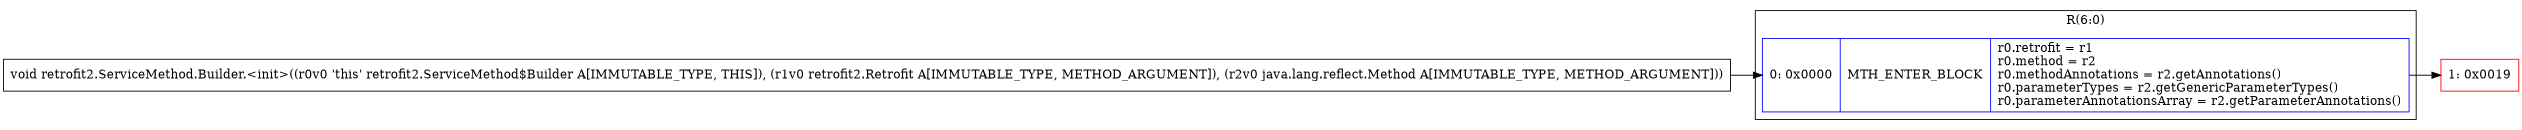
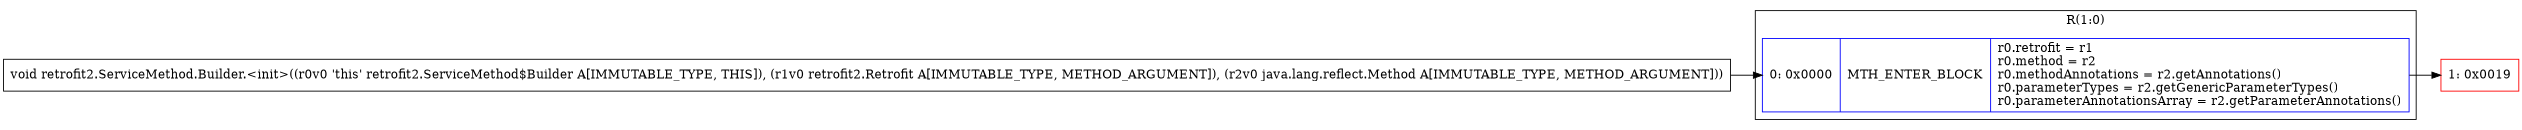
cluster "R(6:0)": label "R(6:0)" -> "R(1:0)"
